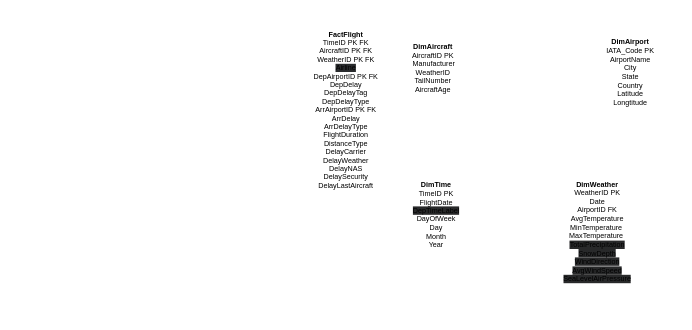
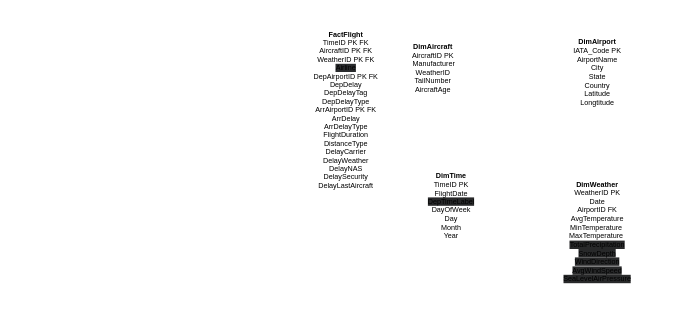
node "DimAirport IATA_Code PK AirportName City State Country Latitude Longtitude": moved (630, 72) -> (597, 72)
node "DimTime TimeID PK FlightDate DepTimeLabel DayOfWeek Day Month Year": moved (436, 215) -> (451, 206)
